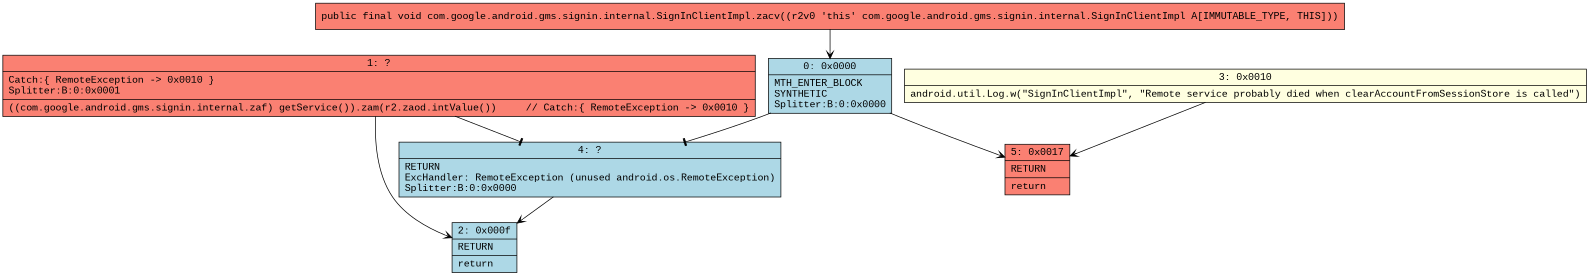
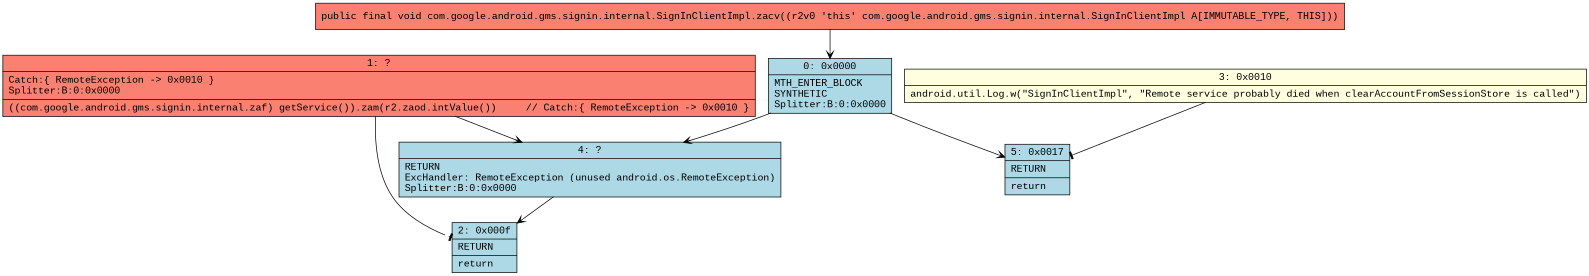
node "1: ?": text "Splitter:B:0:0x0001" -> "Splitter:B:0:0x0000"
edge "0: 0x0000" -> "4: ?": arrowhead tee -> vee
edge "3: 0x0010" -> "5: 0x0017": arrowhead vee -> tee
edge "1: ?" -> "4: ?": arrowhead tee -> vee
node "5: 0x0017": fillcolor salmon -> lightblue
edge "1: ?" -> "2: 0x000f": arrowhead vee -> tee
